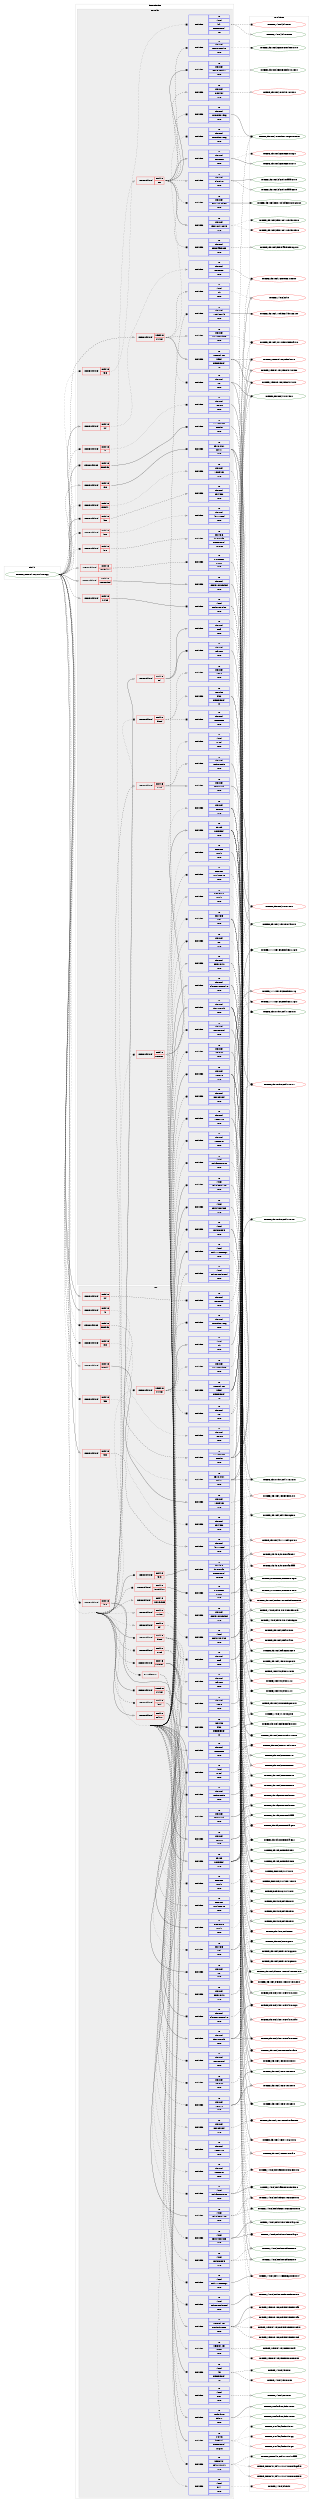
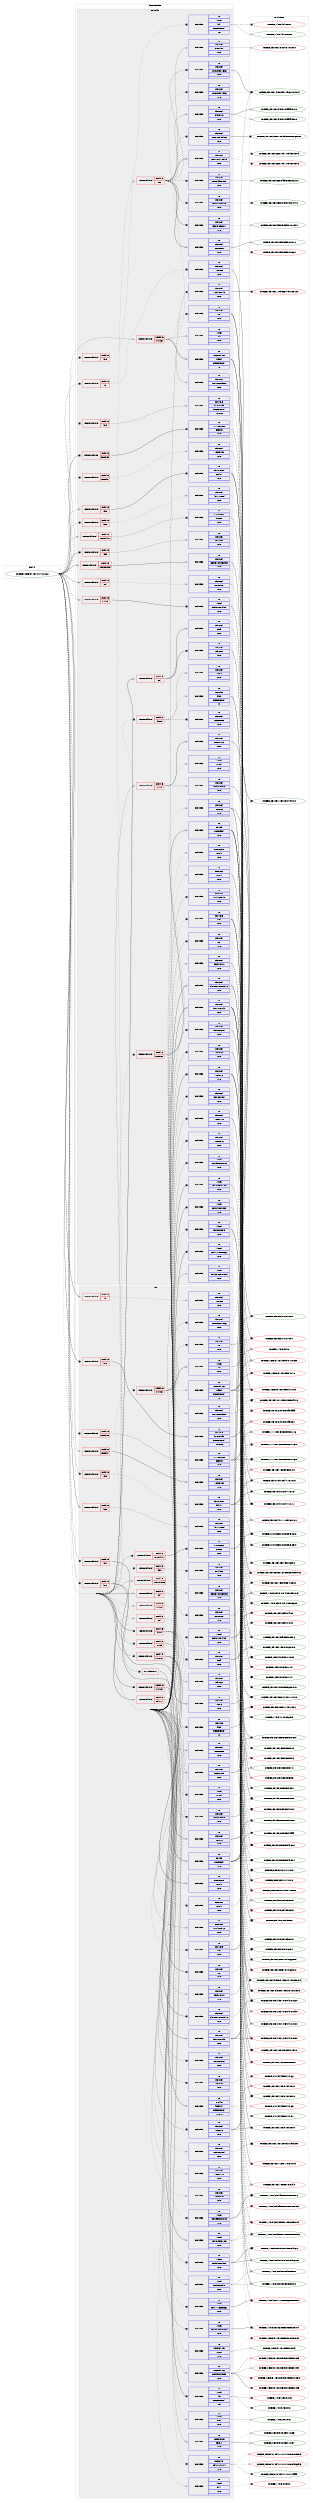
node "portage://dev-python/sphinx-3.3.1-r1": removed
node "portage://dev-perl/List-MoreUtils-0.426.0": color red -> darkgreen
